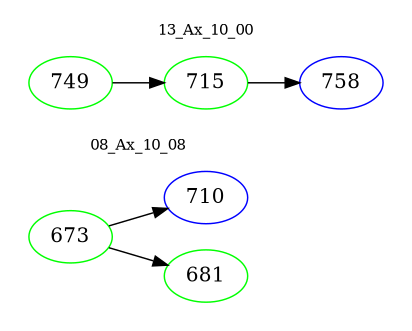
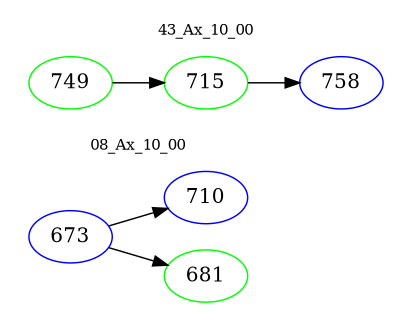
cluster "13_Ax_10_00": label "13_Ax_10_00" -> "43_Ax_10_00"
cluster "08_Ax_10_08": label "08_Ax_10_08" -> "08_Ax_10_00"
node "673": color green -> blue
